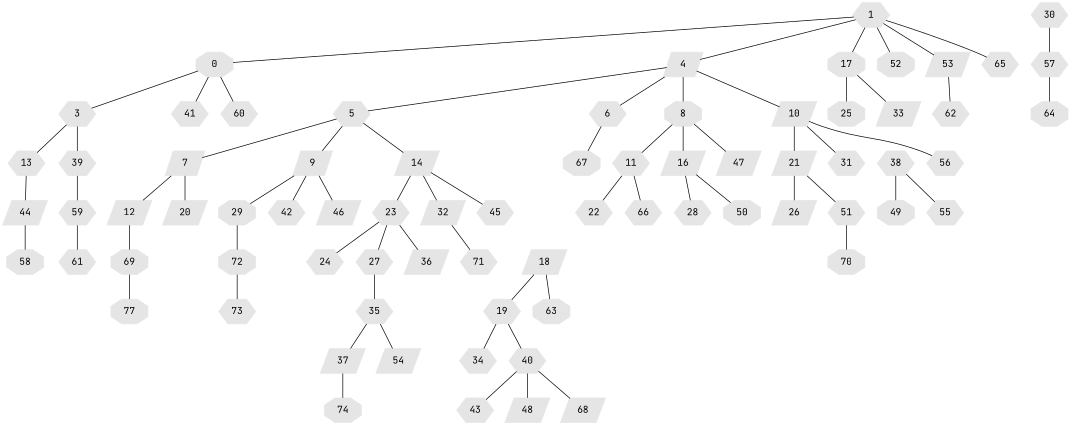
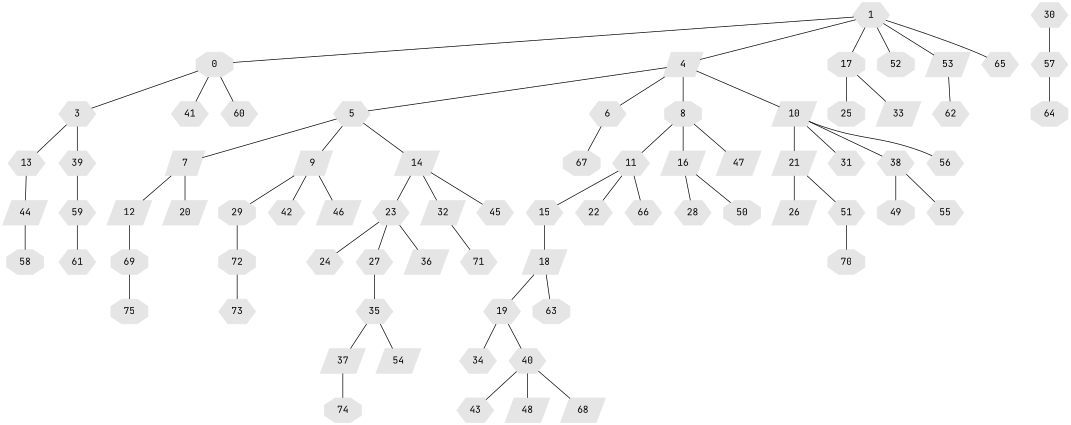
edge "10" -- "38": added
node "15": added
node "77": label "77" -> "75"
